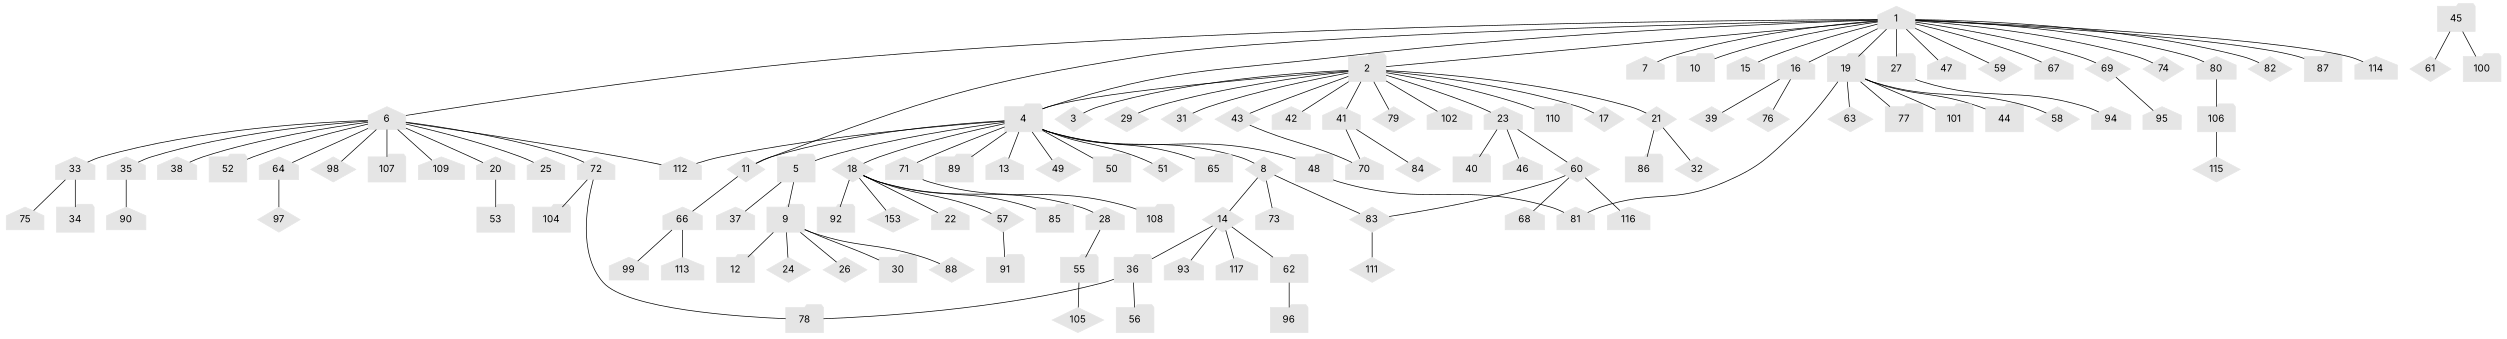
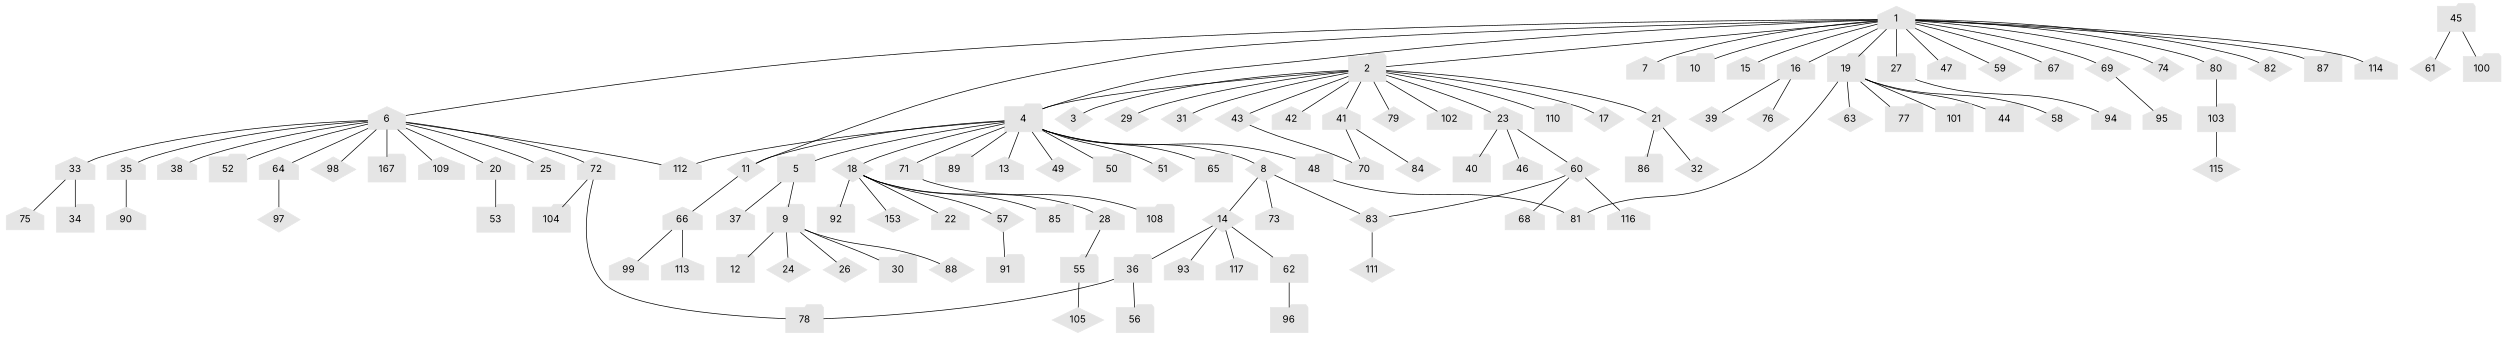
node "106": label "106" -> "103"
node "107": label "107" -> "167"
